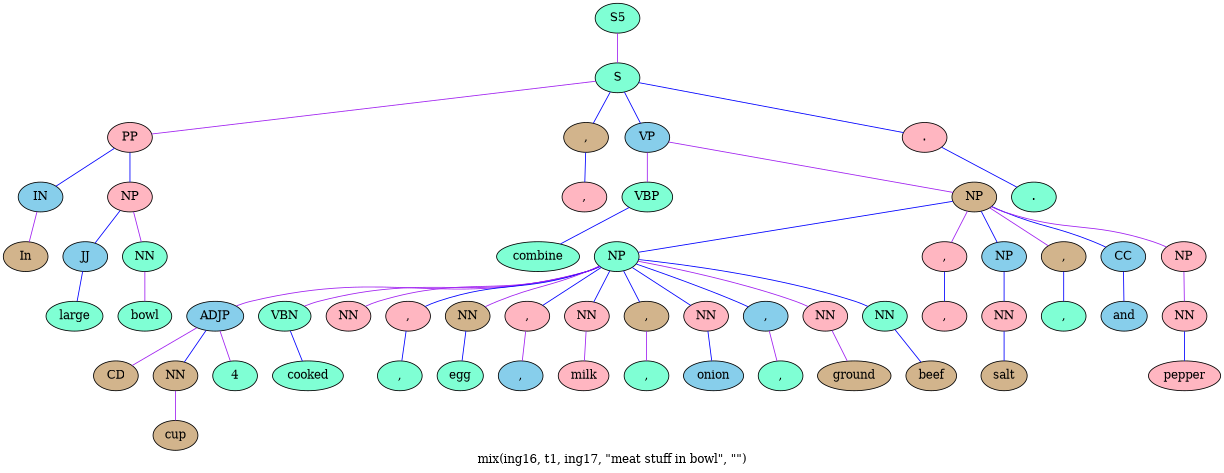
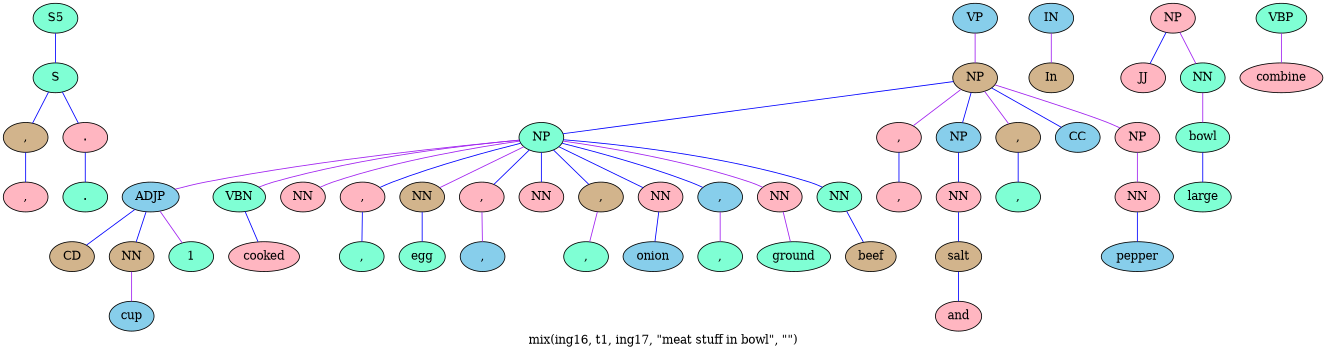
edge "S5" -- "S": color purple -> blue
edge "S" -- "VP": removed
node "PP": removed
edge "VP" -- "VBP": removed
edge "VBP" -- "combine": color blue -> purple
node "JJ": fillcolor skyblue -> lightpink
node "combine": fillcolor aquamarine -> lightpink
edge "JJ" -- "large": now "bowl" -- "large"
edge "CC" -- "and": now "salt" -- "and"
node "and": fillcolor skyblue -> lightpink
edge "ADJP" -- "CD": color purple -> blue
node "4": label "4" -> "1"
node "cooked": fillcolor aquamarine -> lightpink
node "milk": removed
node "ground": fillcolor tan -> aquamarine
node "pepper": fillcolor lightpink -> skyblue
node "cup": fillcolor tan -> skyblue
